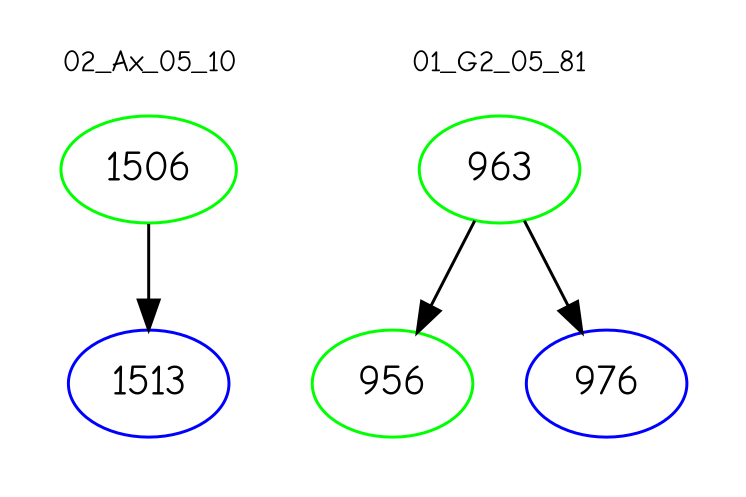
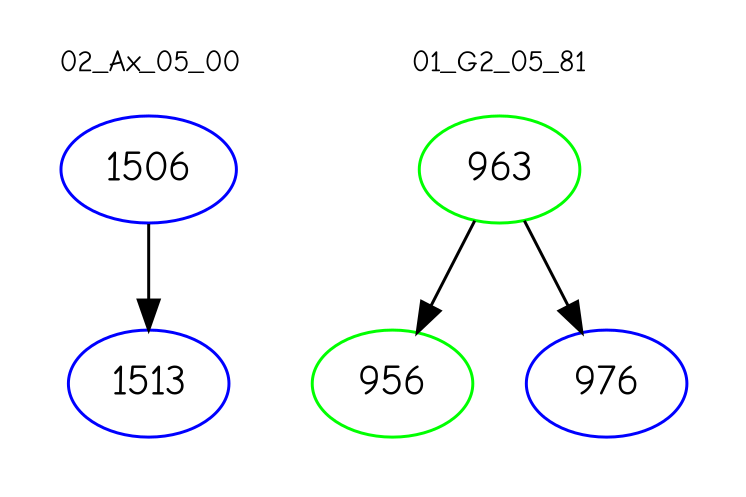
cluster "02_Ax_05_10": label "02_Ax_05_10" -> "02_Ax_05_00"
node "1506": color green -> blue
